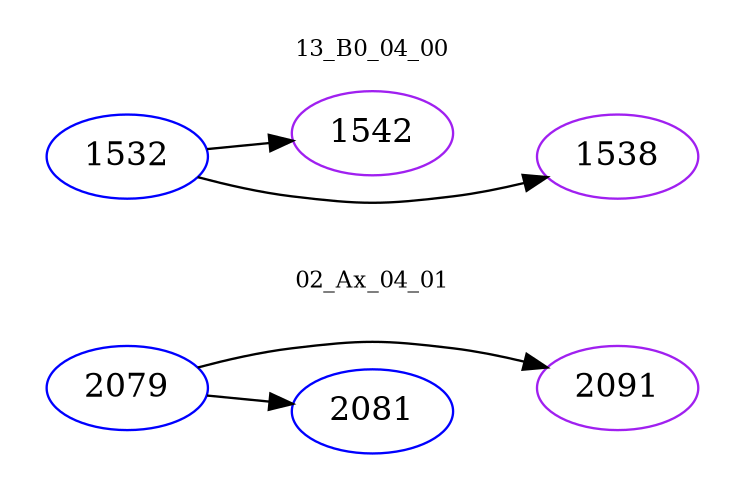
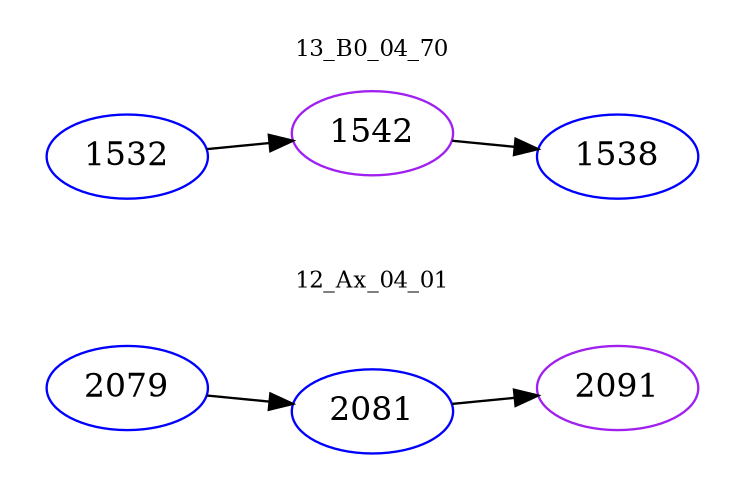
cluster "13_B0_04_00": label "13_B0_04_00" -> "13_B0_04_70"
node "1538": color purple -> blue
edge "1532" -> "1538": now "1542" -> "1538"
cluster "02_Ax_04_01": label "02_Ax_04_01" -> "12_Ax_04_01"
edge "2079" -> "2091": now "2081" -> "2091"
